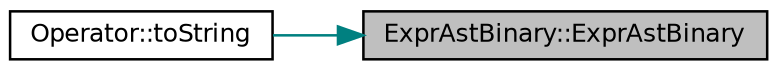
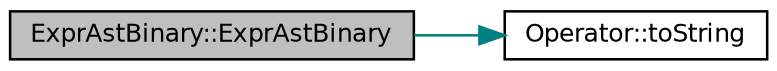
edge "Operator::toString" -> "ExprAstBinary::ExprAstBinary": reversed
